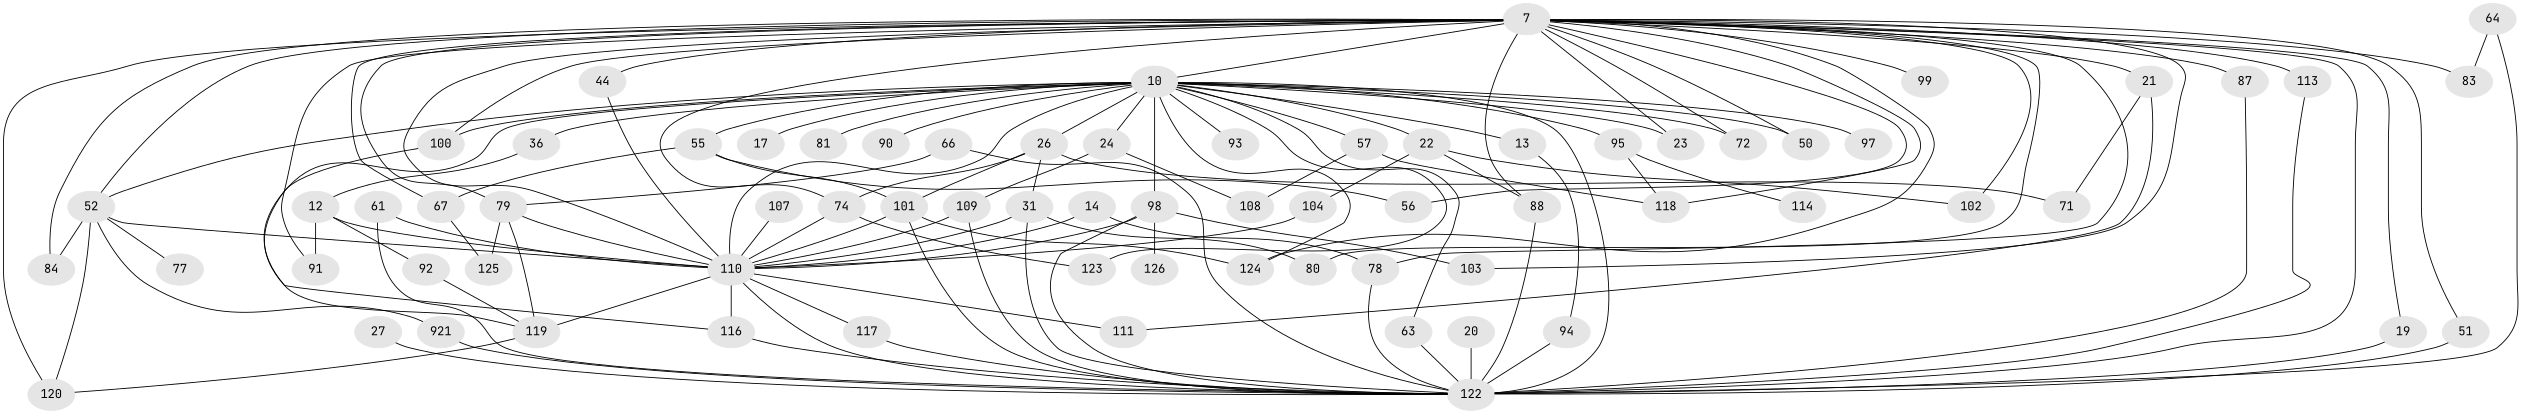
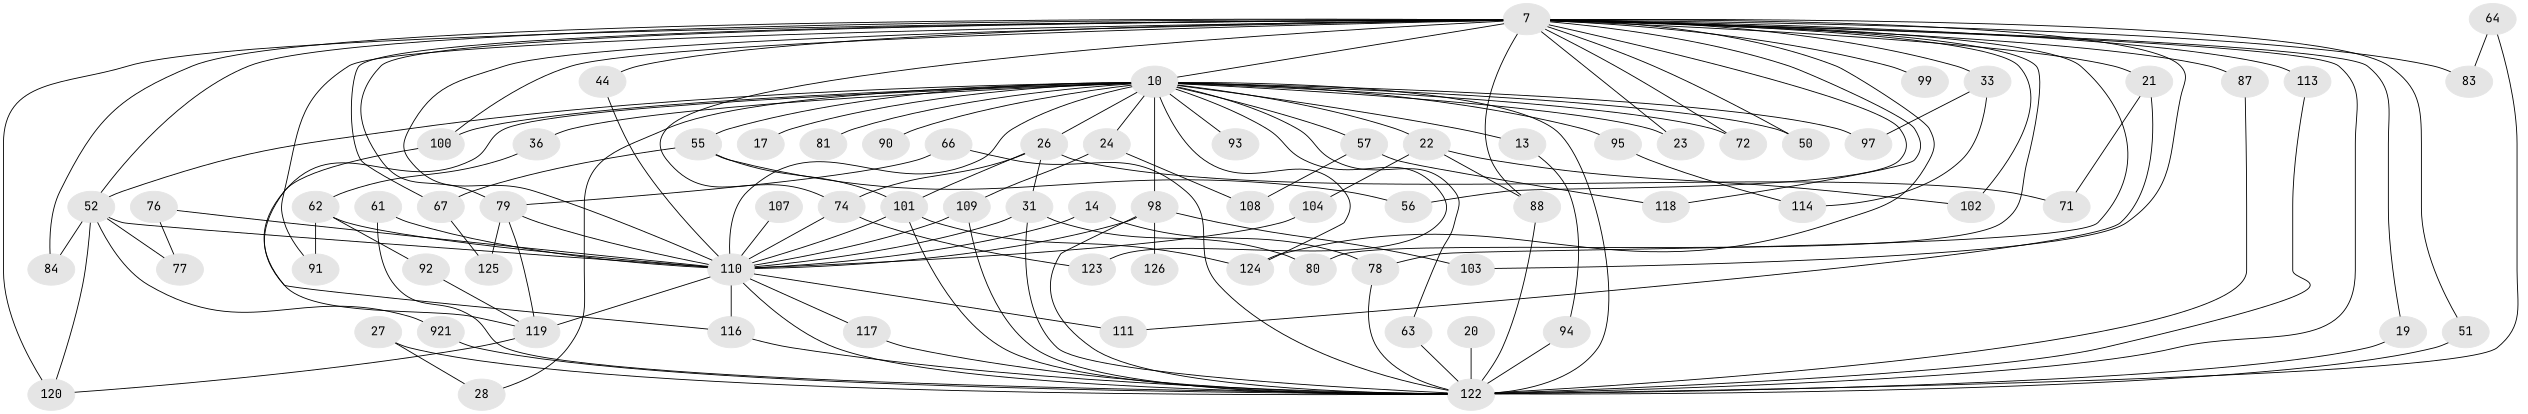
node "33": added
edge "95" -- "118": removed
node "76": added
node "12": label "12" -> "62"
node "28": added
